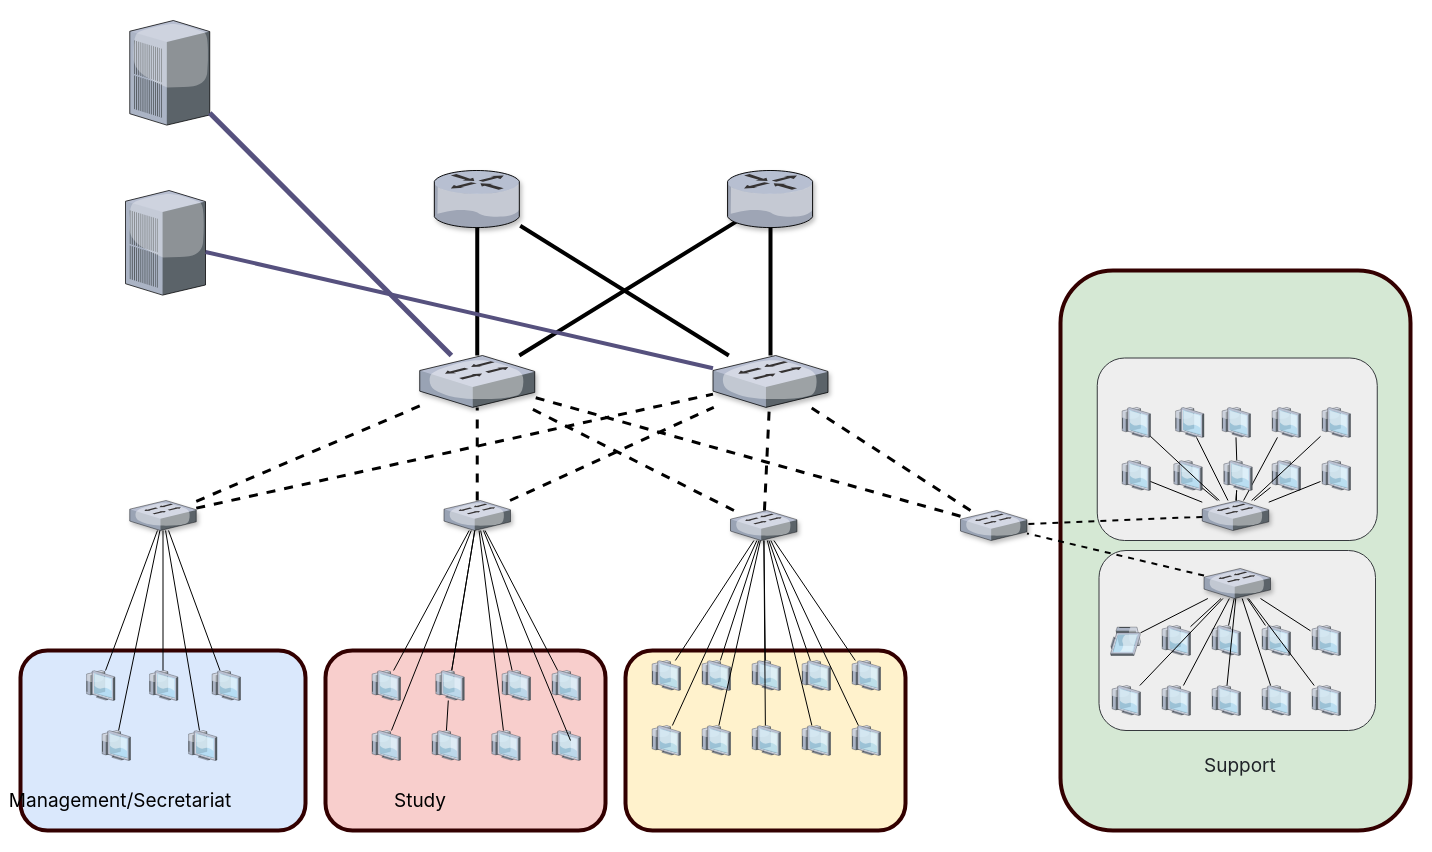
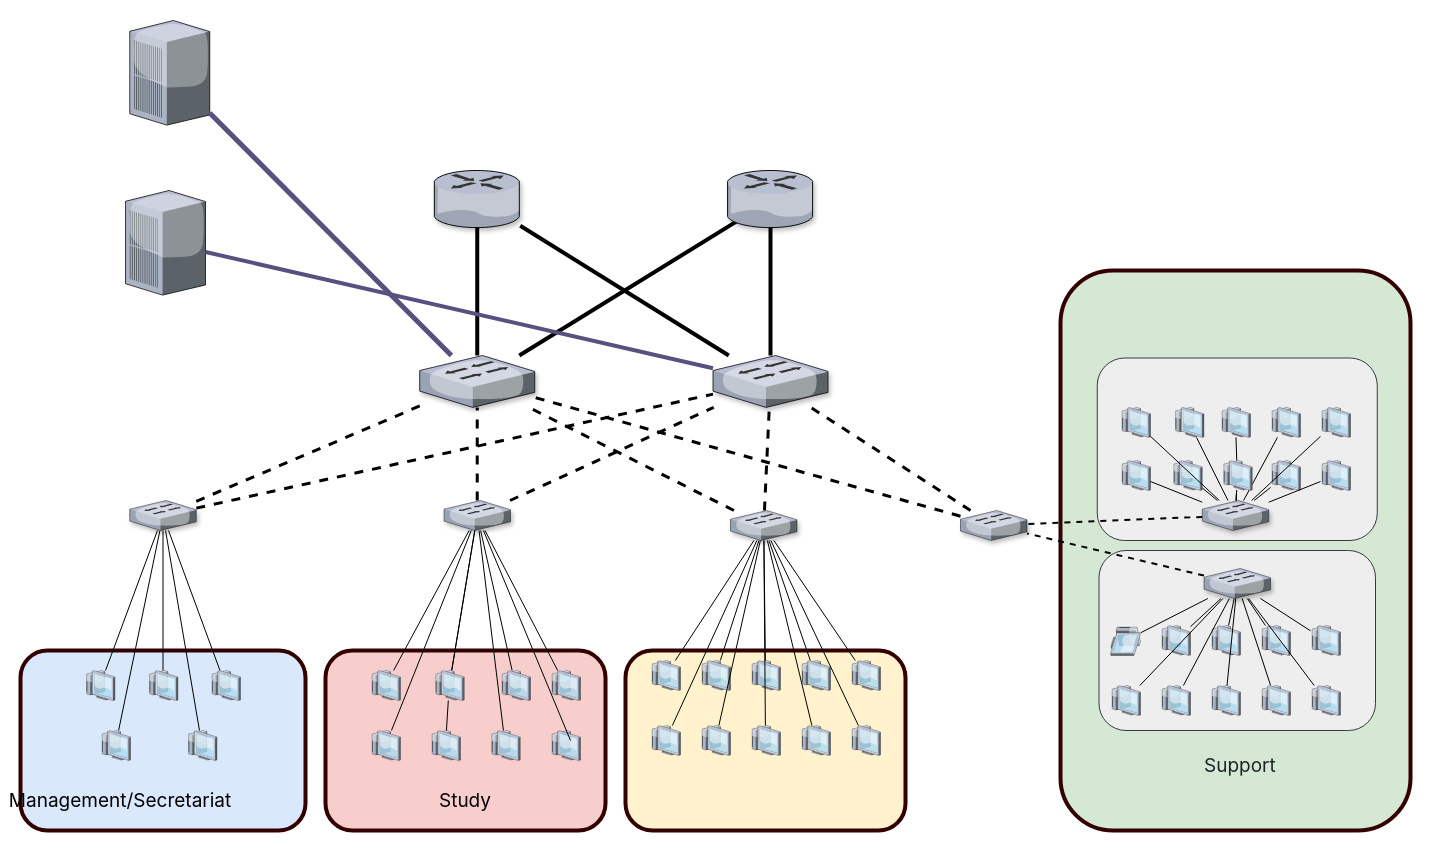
node "Study": moved (421, 801) -> (466, 801)
